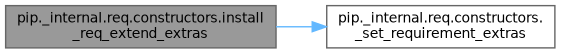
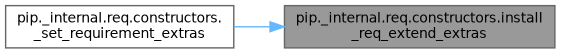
edge "pip._internal.req.constructors.install _req_extend_extras" -> "pip._internal.req.constructors. _set_requirement_extras": reversed
